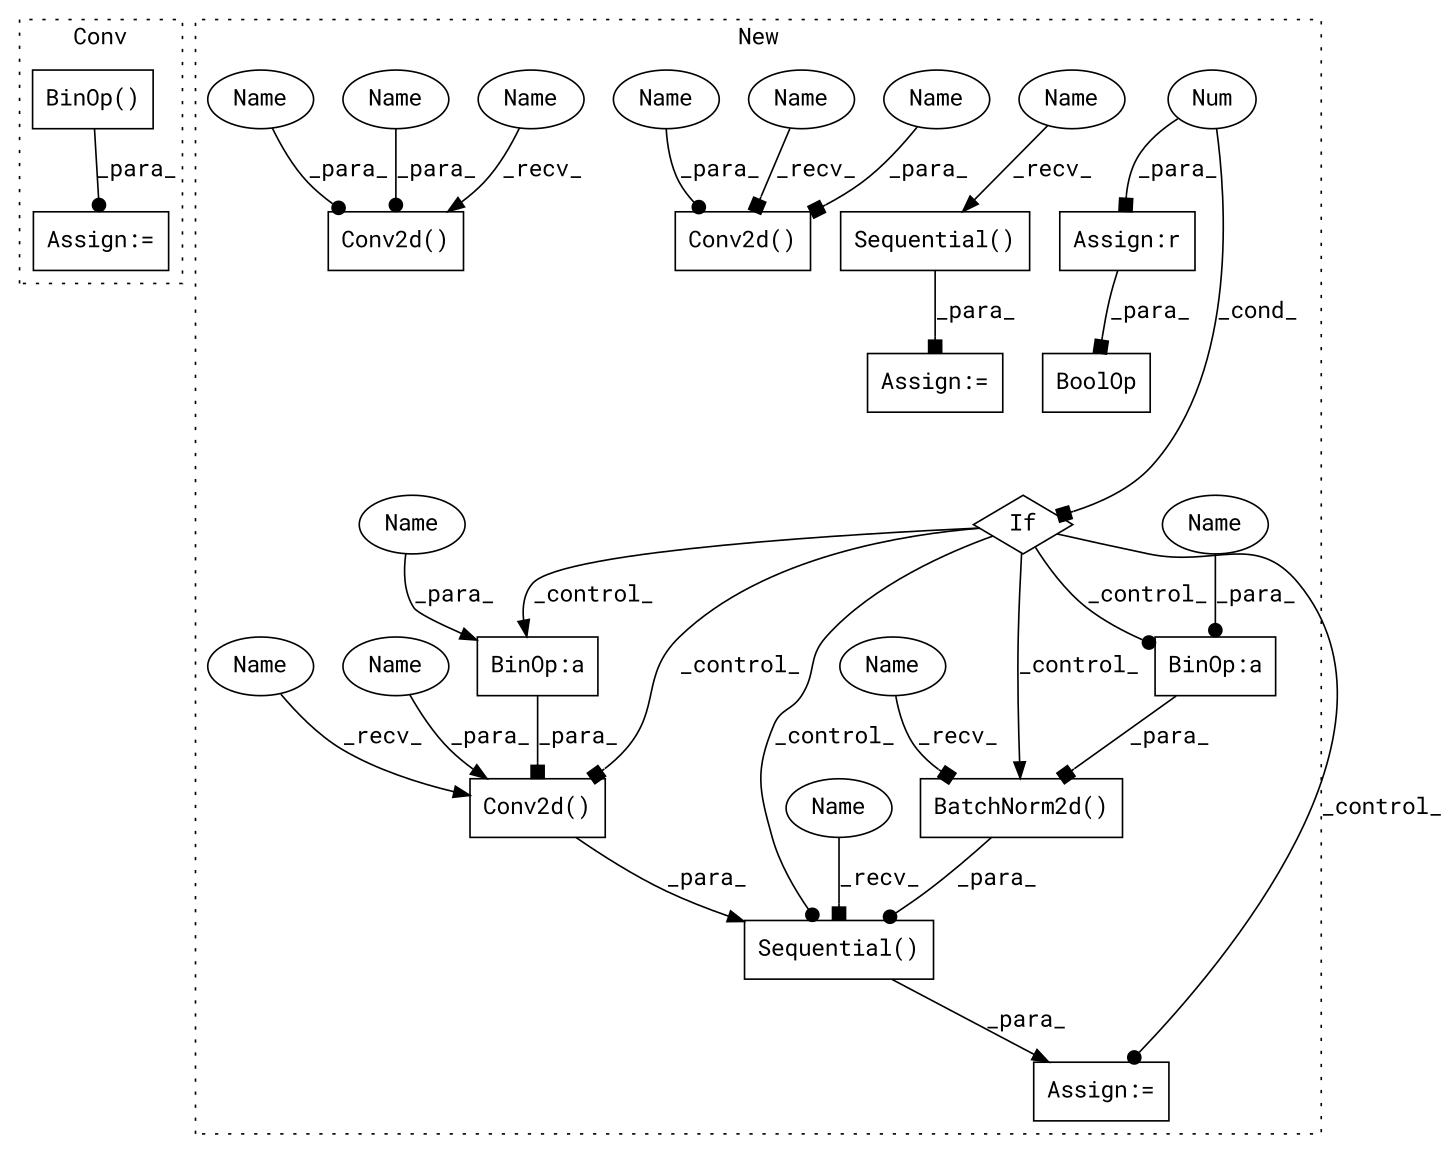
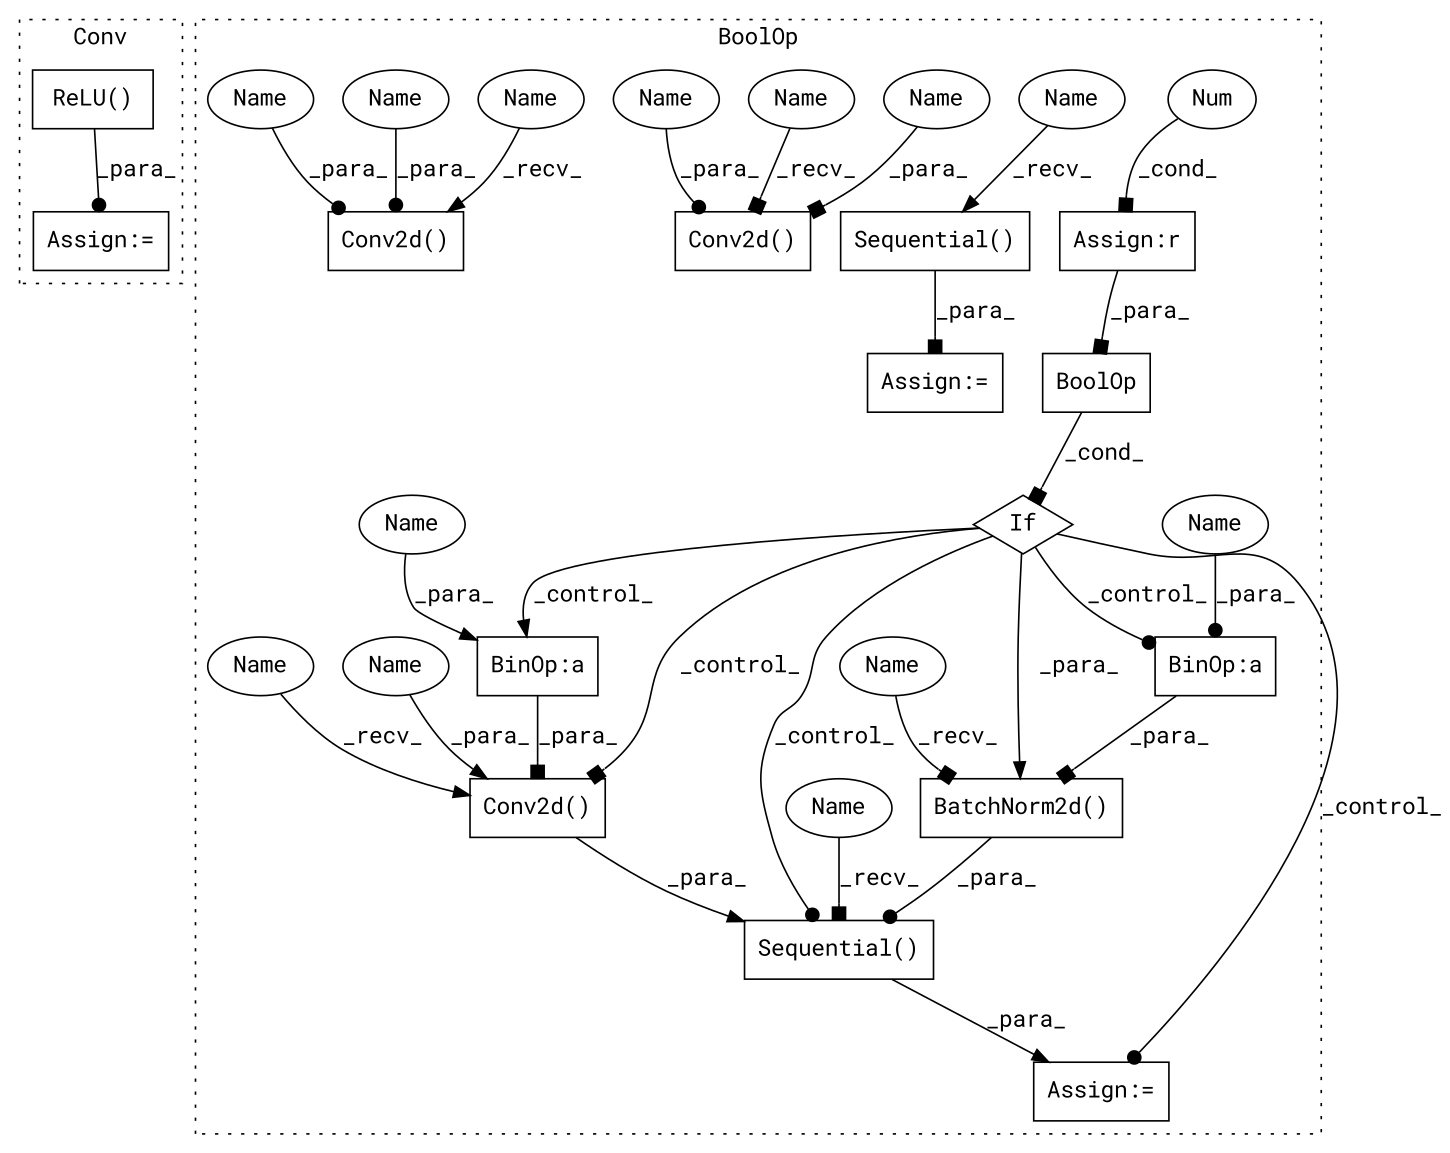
cluster "New": label "New" -> "BoolOp"
node "BinOp()": label "BinOp()" -> "ReLU()"
edge "Num" -> "Assign:r": label "_para_" -> "_cond_"
edge "Num" -> "If": now "BoolOp" -> "If"
edge "If" -> "BatchNorm2d()": label "_control_" -> "_para_"
